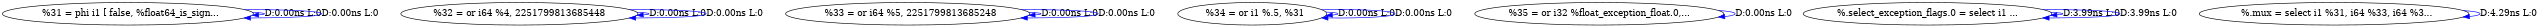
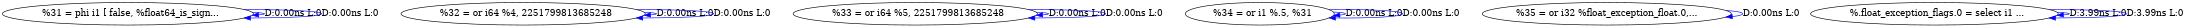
node "%32 = or i64 %4, 2251799813685448": label "%32 = or i64 %4, 2251799813685448" -> "%32 = or i64 %4, 2251799813685248"
node "%.select_exception_flags.0 = select i1 ...": label "%.select_exception_flags.0 = select i1 ..." -> "%.float_exception_flags.0 = select i1 ..."
node "%.mux = select i1 %31, i64 %33, i64 %3...": removed
